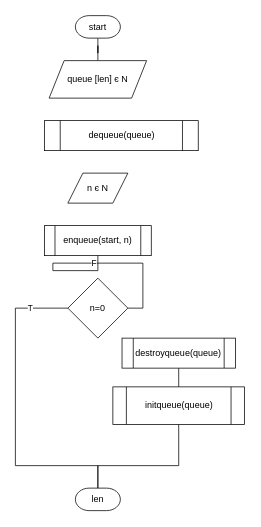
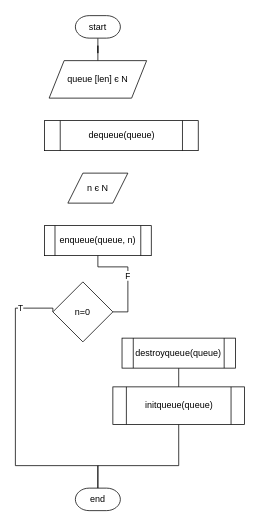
node "enqueue(start, n)": label "enqueue(start, n)" -> "enqueue(queue, n)"
node "n=0": moved (98, 308) -> (83, 312)
node "len": label "len" -> "end"
